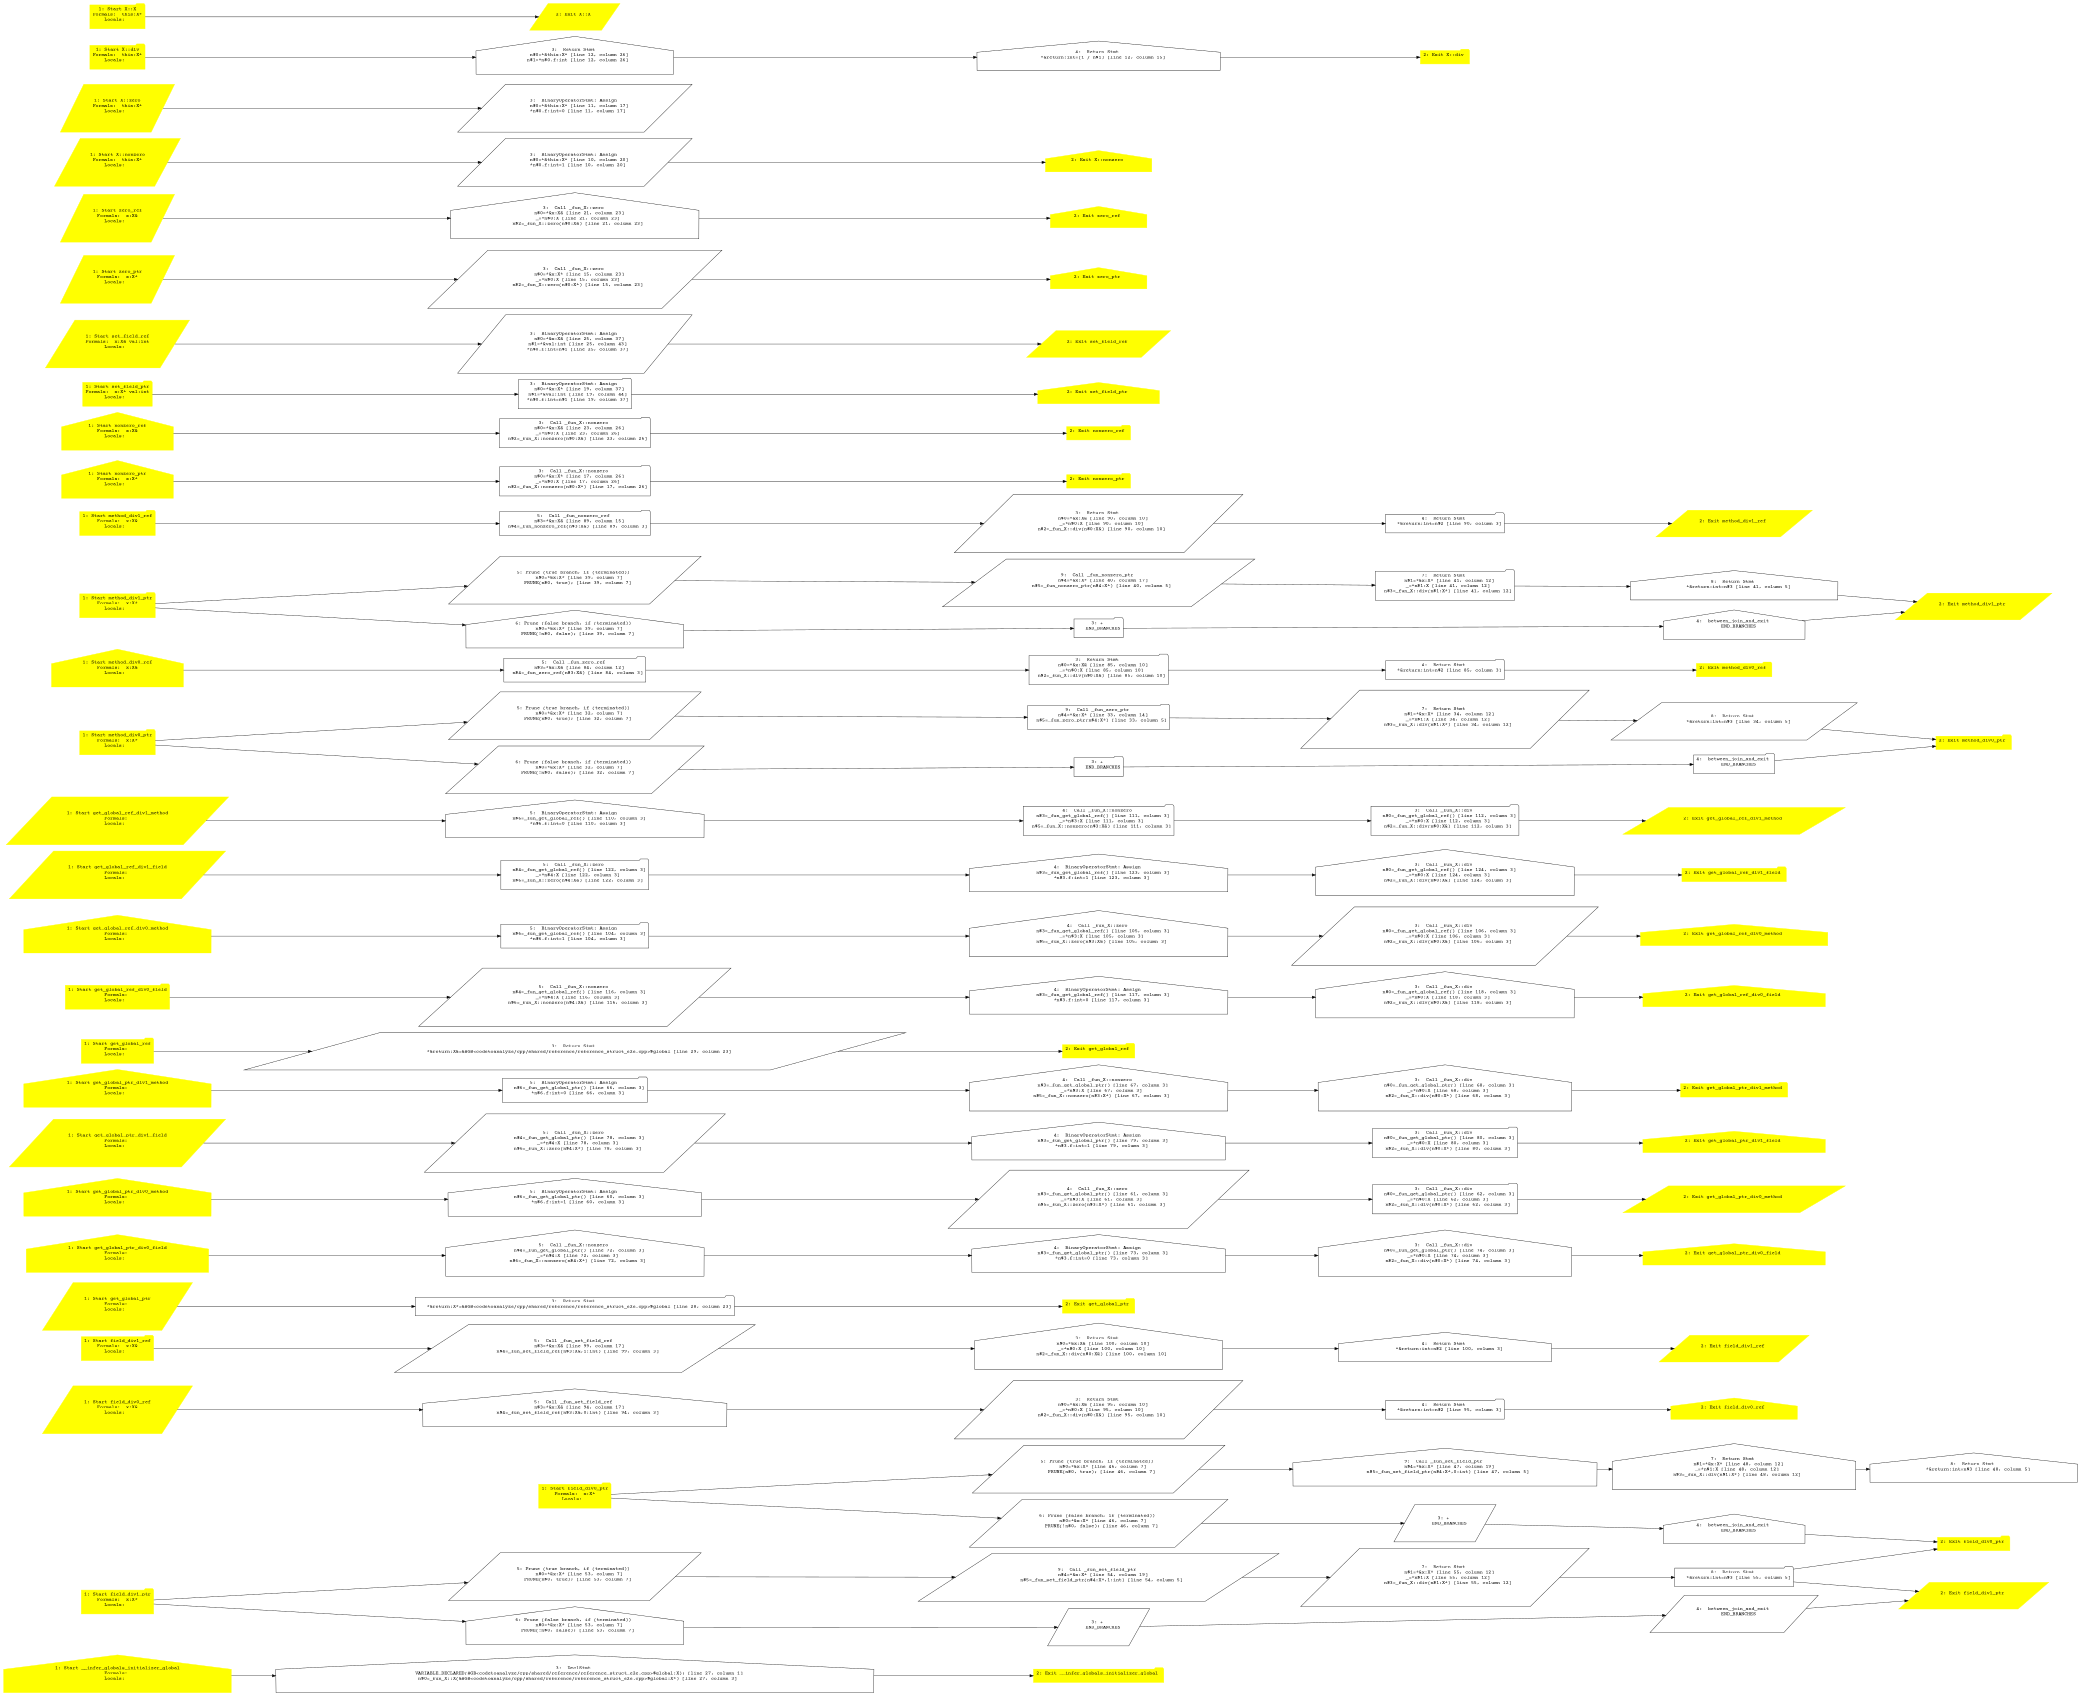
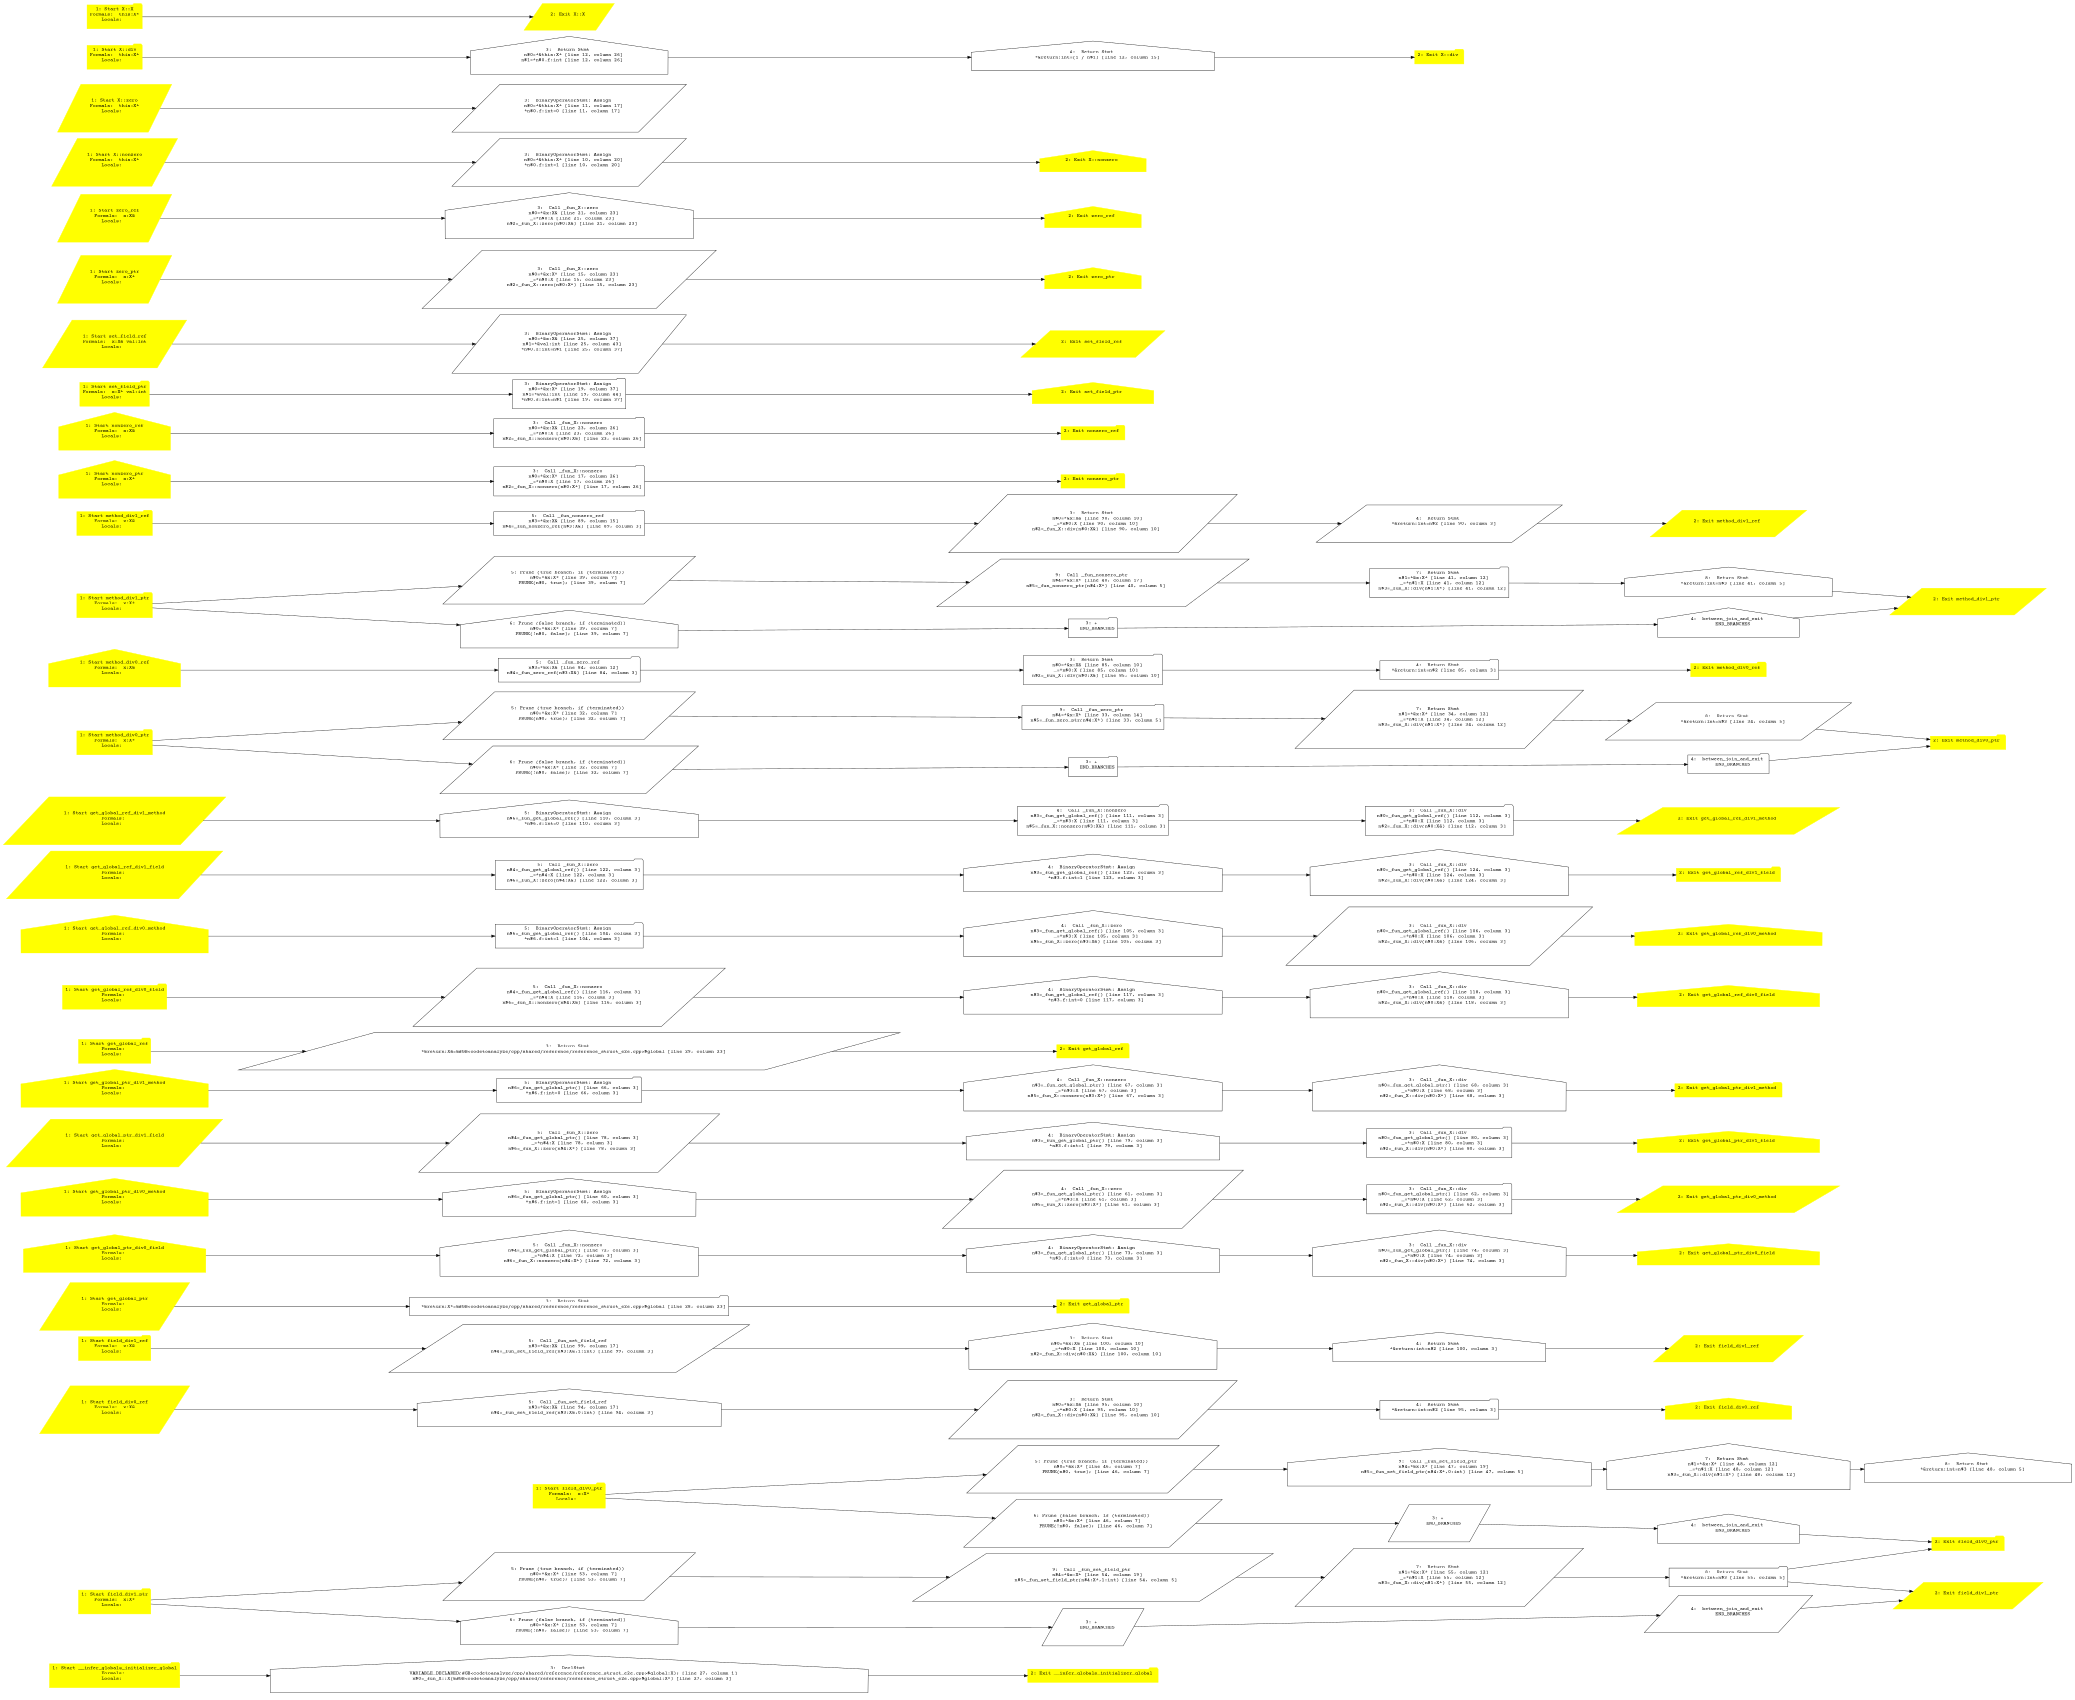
node "4:  Return Stmt *&return:int=n$2 [line 90, column 3]": shape folder -> parallelogram
node "1: Start __infer_globals_initializer_global Formals: Locals:": shape house -> folder
